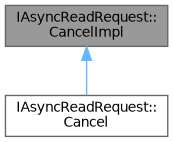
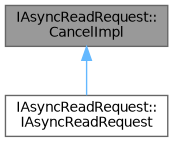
node "IAsyncReadRequest:: Cancel": label "IAsyncReadRequest:: Cancel" -> "IAsyncReadRequest:: IAsyncReadRequest"
